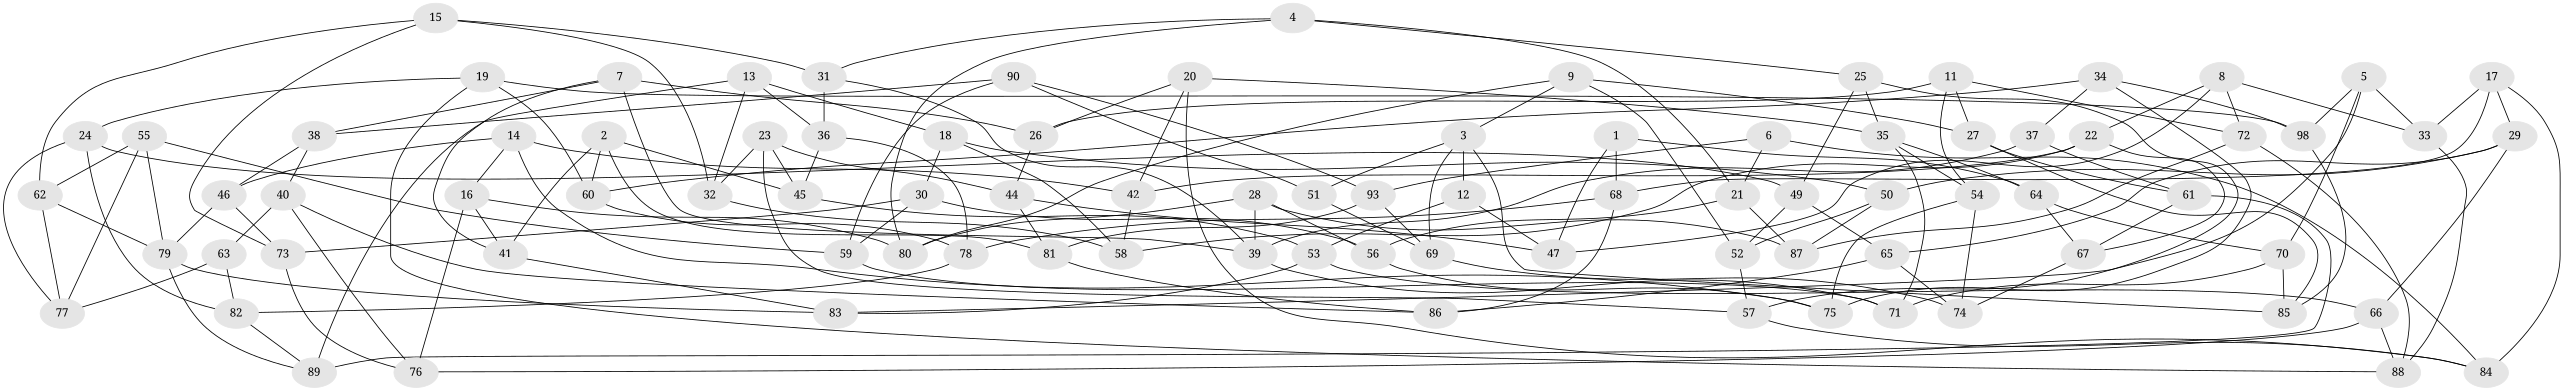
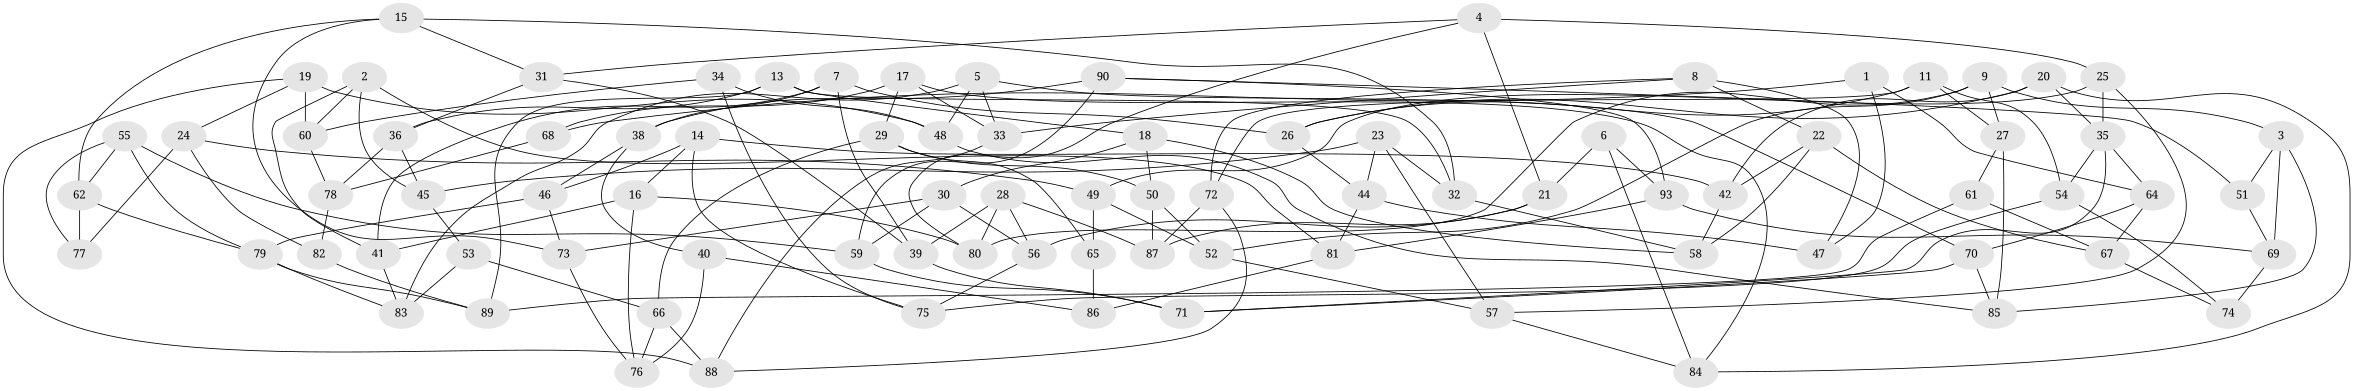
node "37": removed
node "98": label "98" -> "48"
node "12": removed
node "63": removed
edge "68" -- "86": removed
edge "65" -- "74": removed
